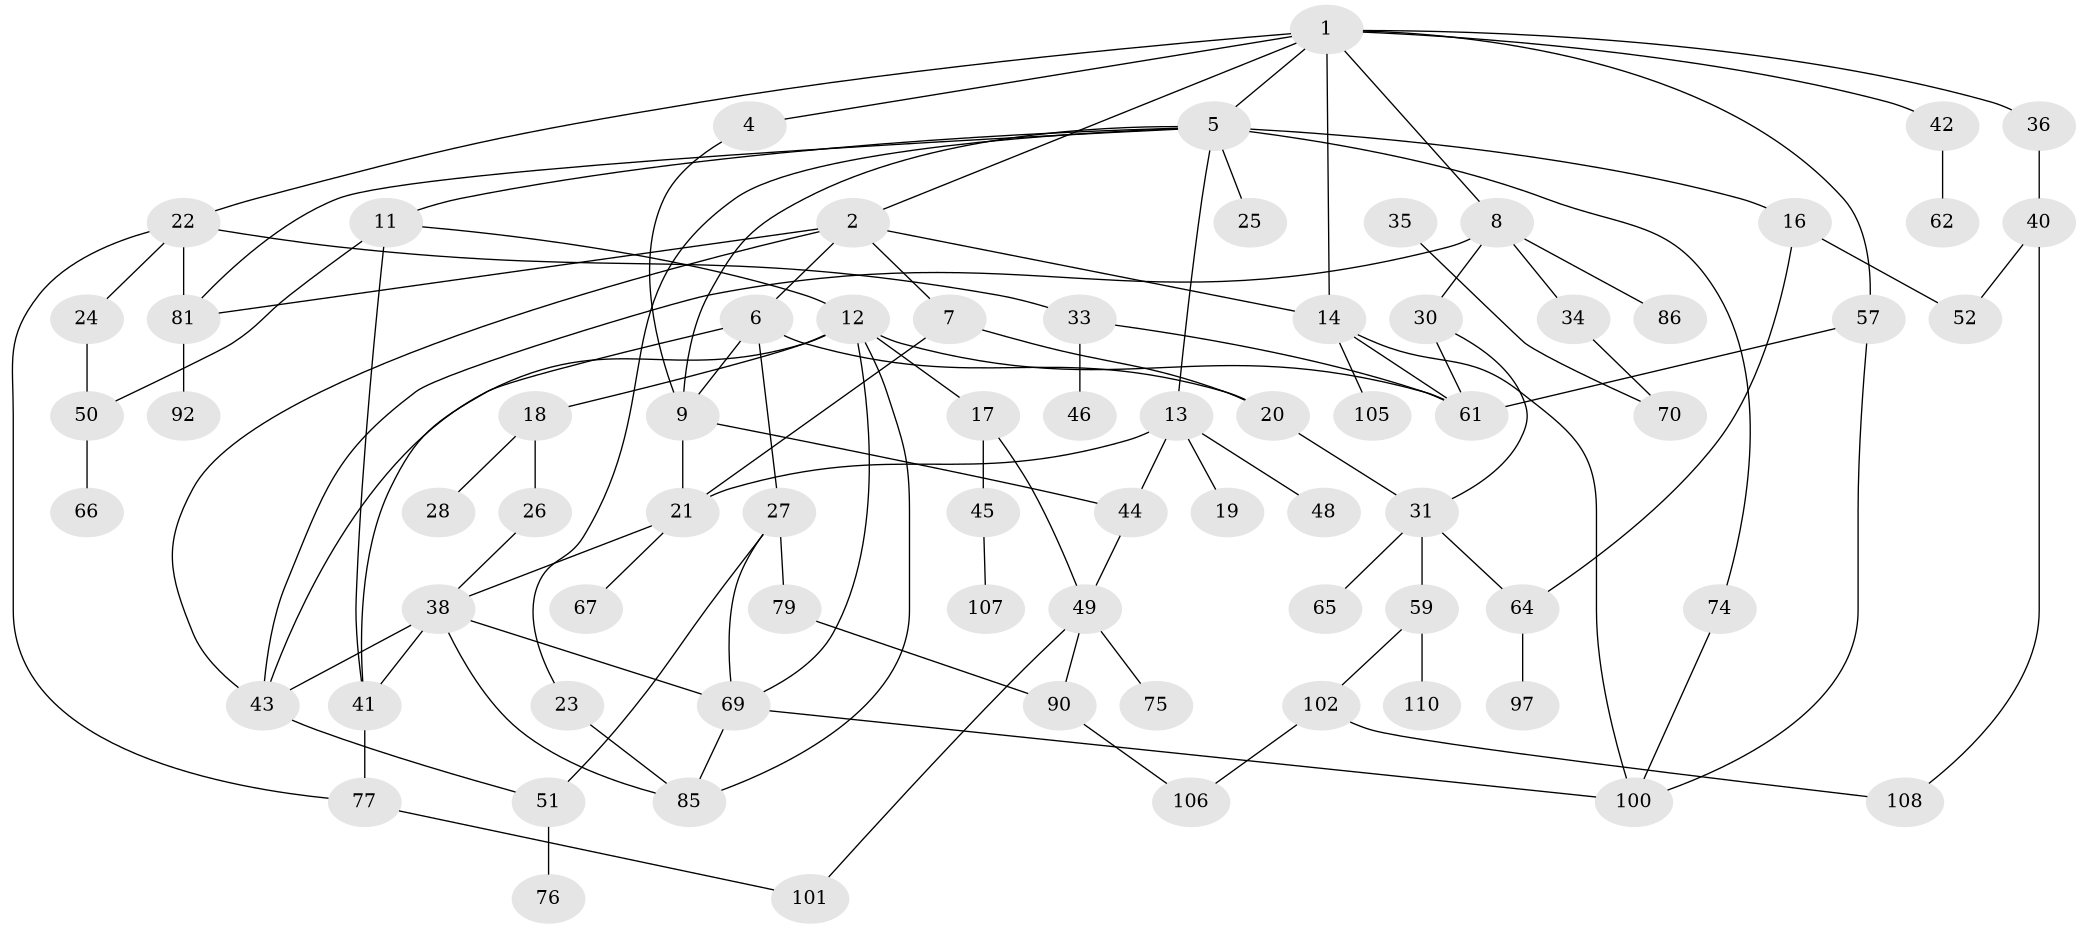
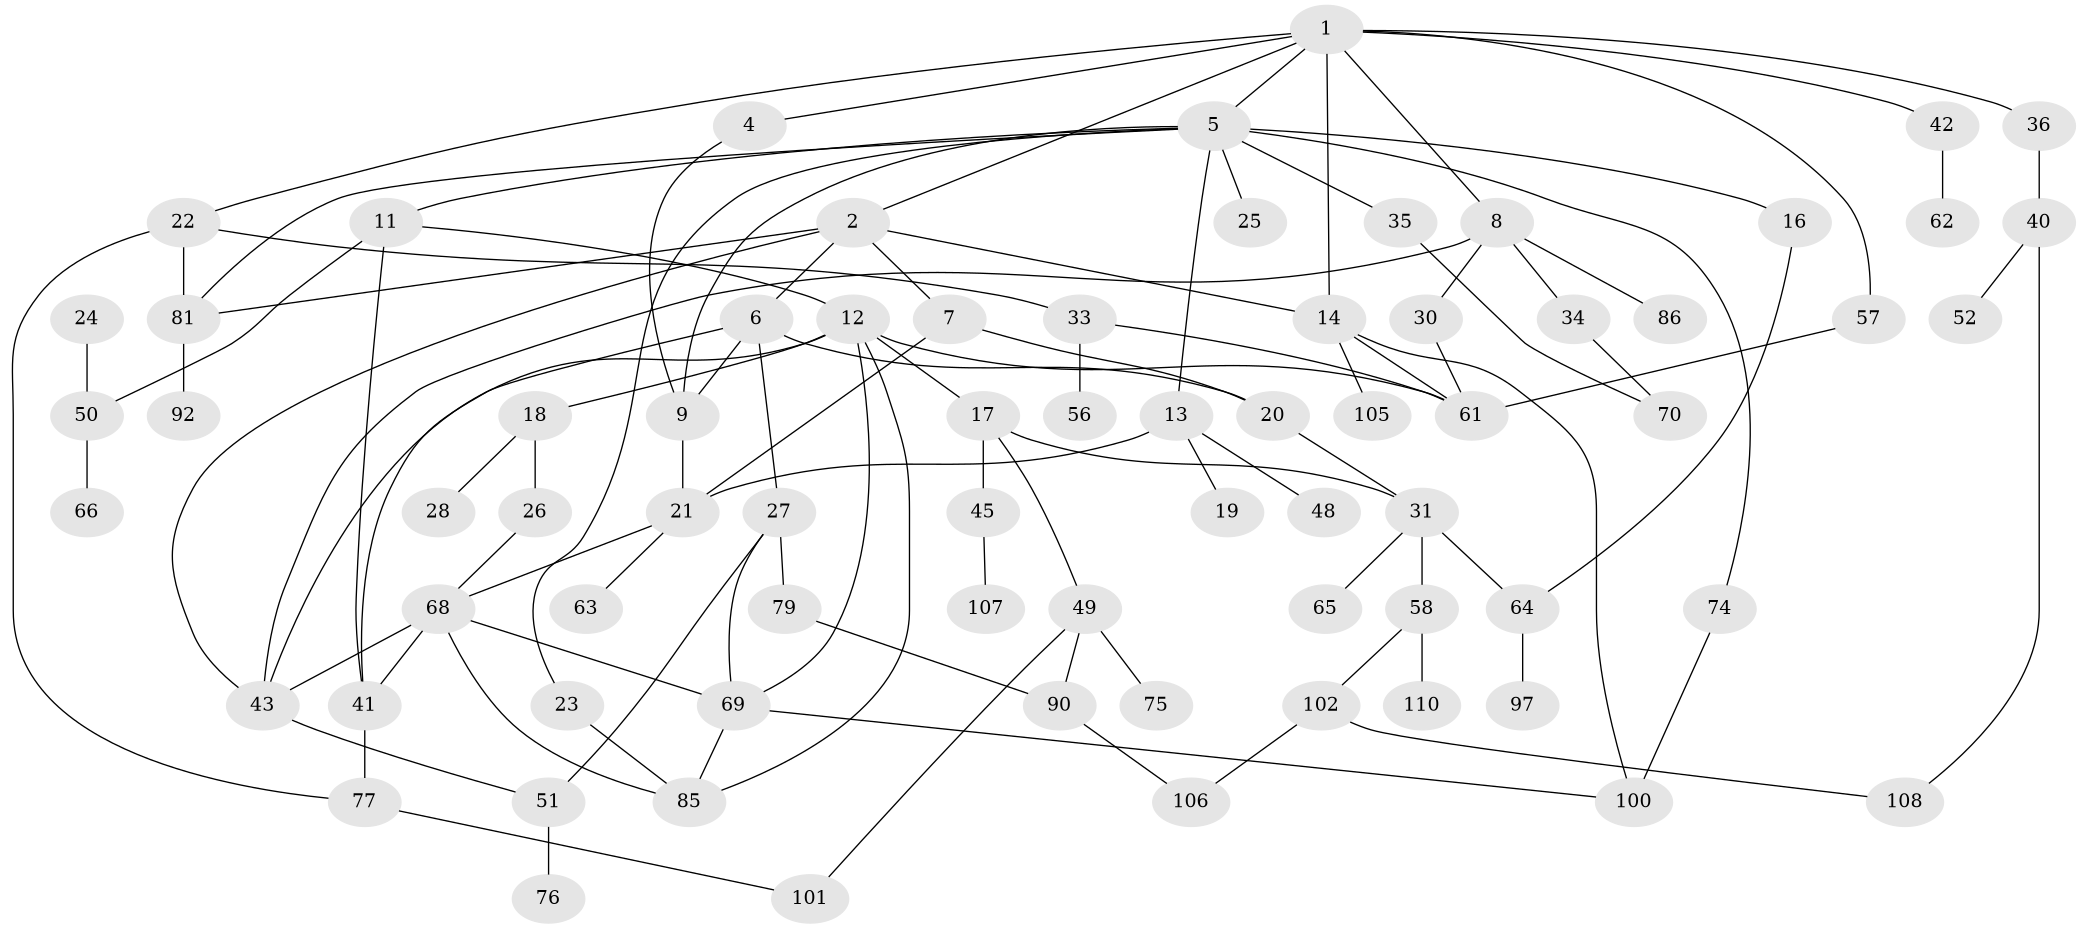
edge "5" -- "35": added
edge "22" -- "24": removed
edge "16" -- "52": removed
node "46": label "46" -> "56"
edge "30" -- "31": now "17" -- "31"
node "44": removed
node "38": label "38" -> "68"
node "67": label "67" -> "63"
node "59": label "59" -> "58"
edge "57" -- "100": removed
